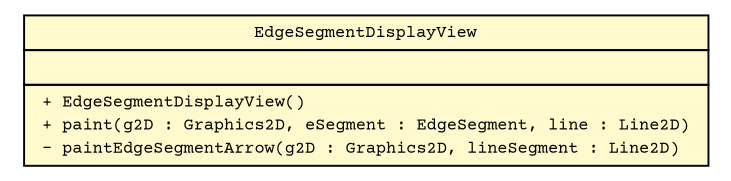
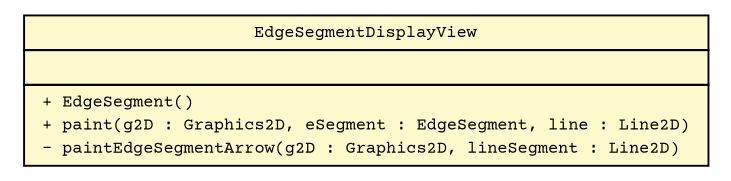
node "EdgeSegmentDisplayView": text "+ EdgeSegmentDisplayView()" -> "+ EdgeSegment()"
